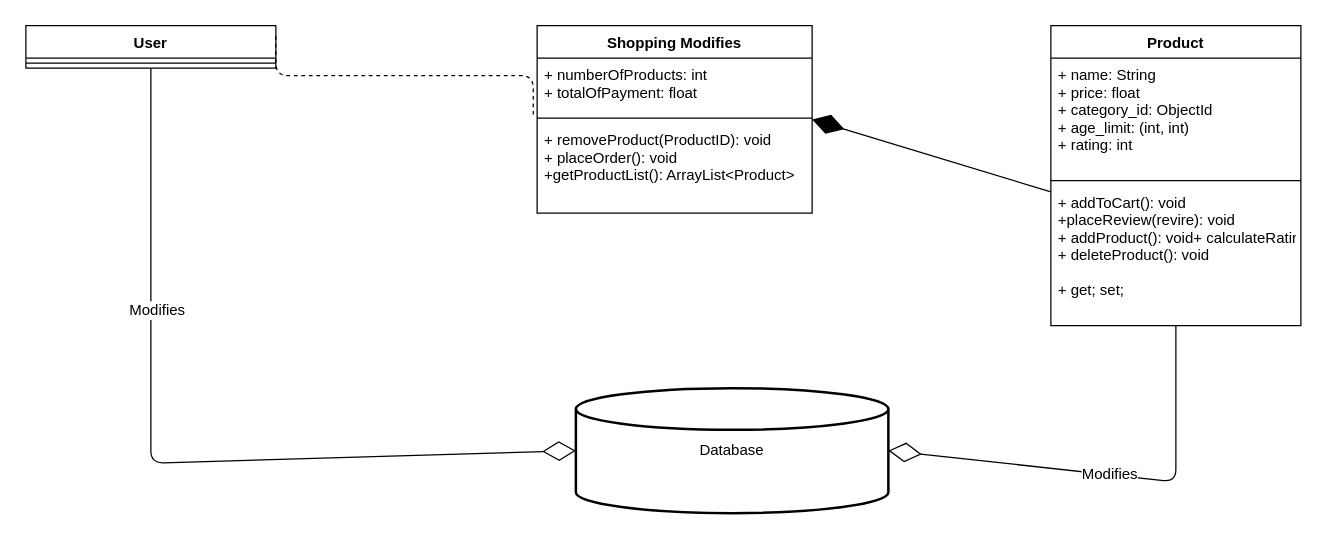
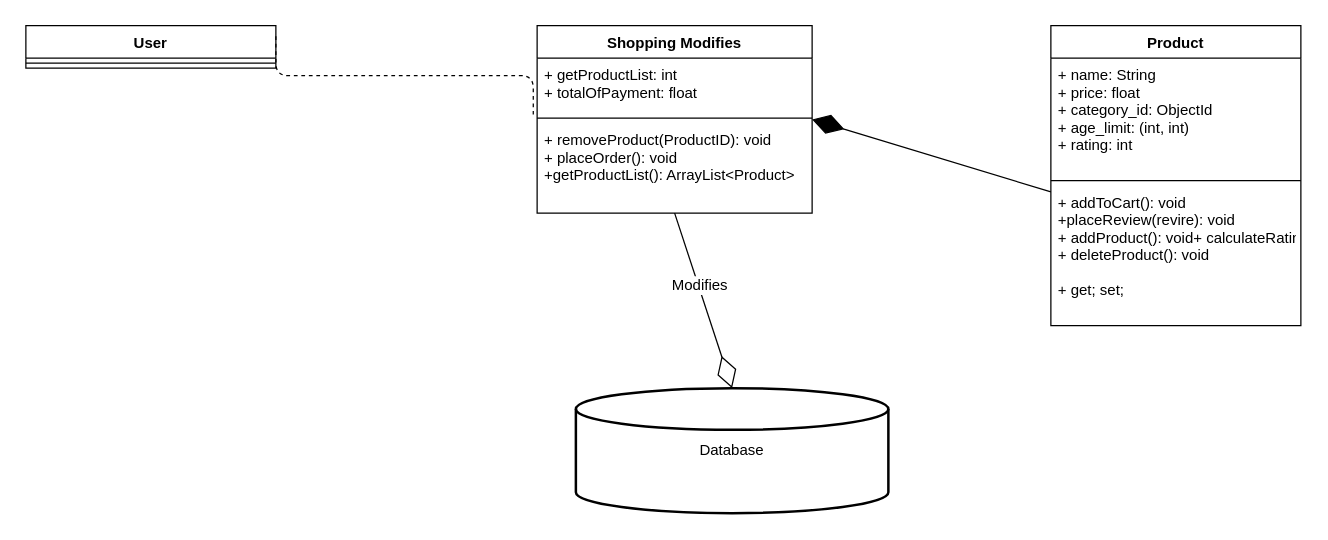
node "+ numberOfProducts: int + totalOfPayment: float": label "+ numberOfProducts: int + totalOfPayment: float" -> "+ getProductList: int + totalOfPayment: float"
edge "Shopping Modifies" -> "Database": added, label "Modifies"
edge "User" -> "Database": removed, label "Modifies"
edge "Product" -> "Database": removed, label "Modifies"
